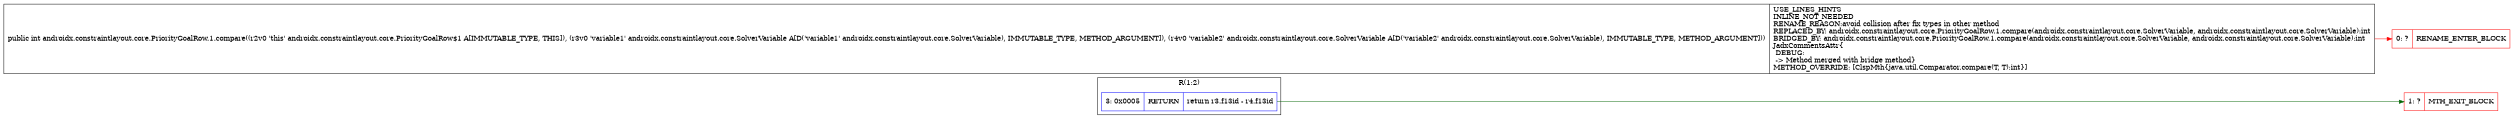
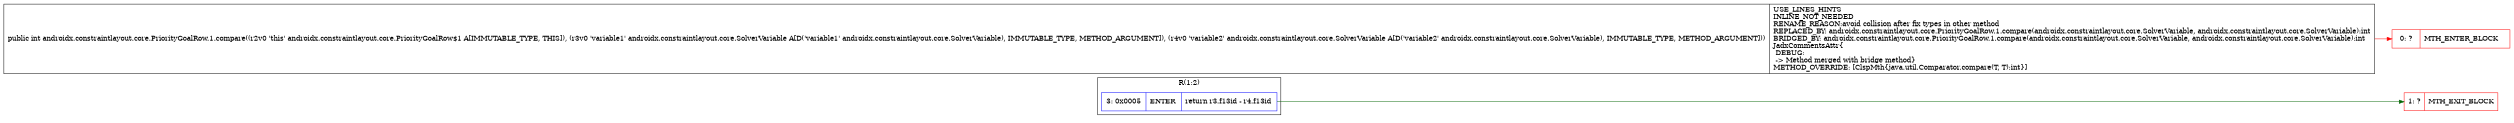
node "0: ?": text "RENAME_ENTER_BLOCK" -> "MTH_ENTER_BLOCK"
node "3: 0x0005": text "RETURN" -> "ENTER"
